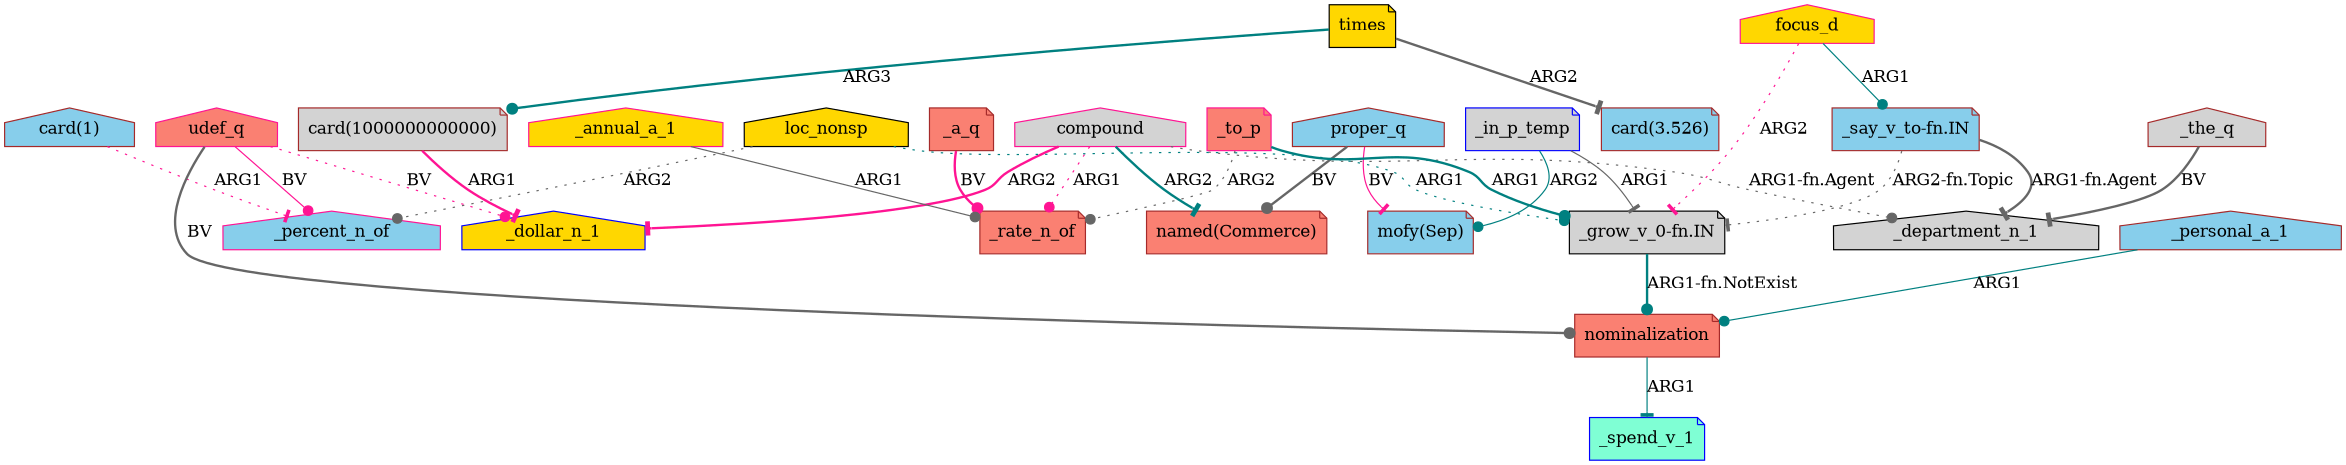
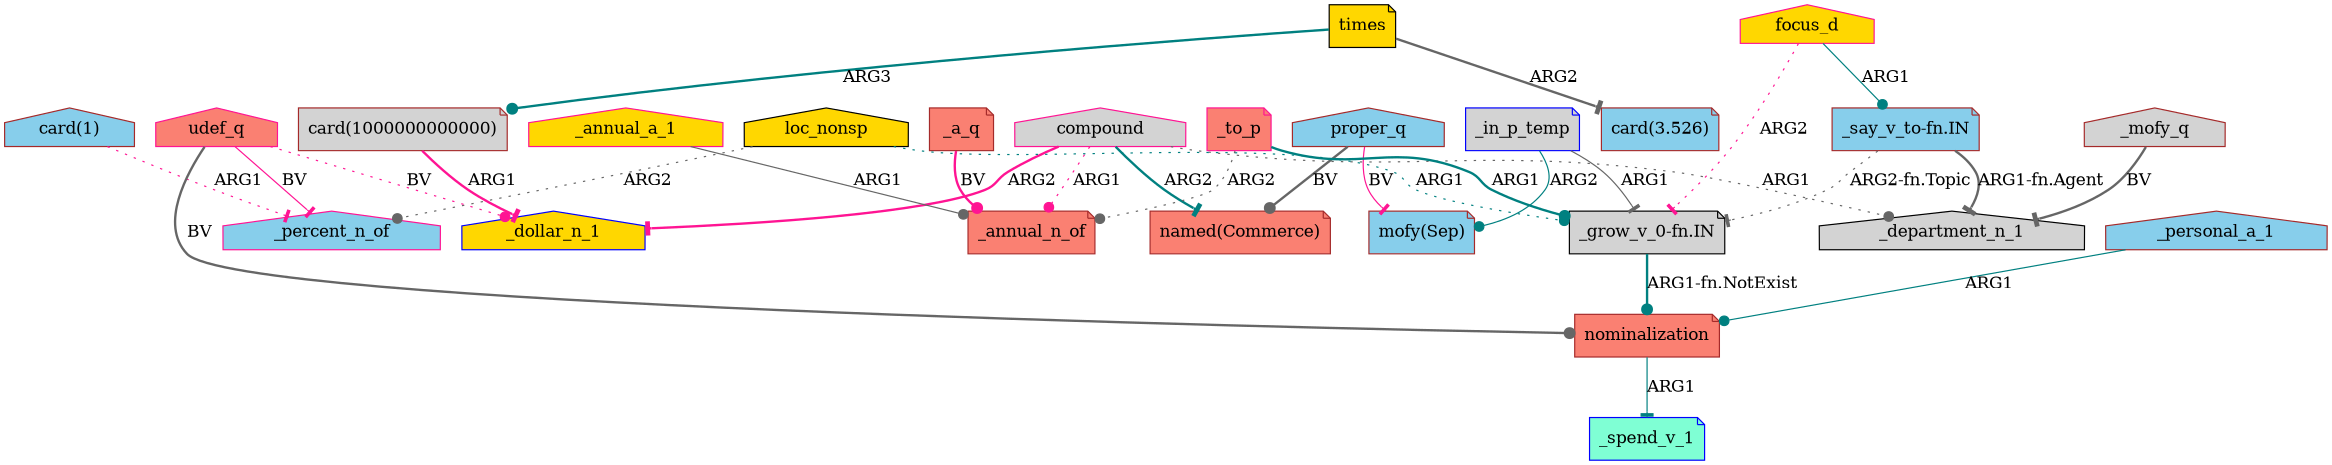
node "_the_q": label "_the_q" -> "_mofy_q"
edge "udef_q" -> "_percent_n_of": arrowhead dot -> tee
edge "compound" -> "_department_n_1": label "ARG1-fn.Agent" -> "ARG1"
node "_rate_n_of": label "_rate_n_of" -> "_annual_n_of"
